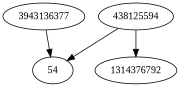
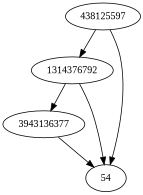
node "438125594": label "438125594" -> "438125597"
edge "1314376792" -> "3943136377": added
edge "1314376792" -> "54": added
